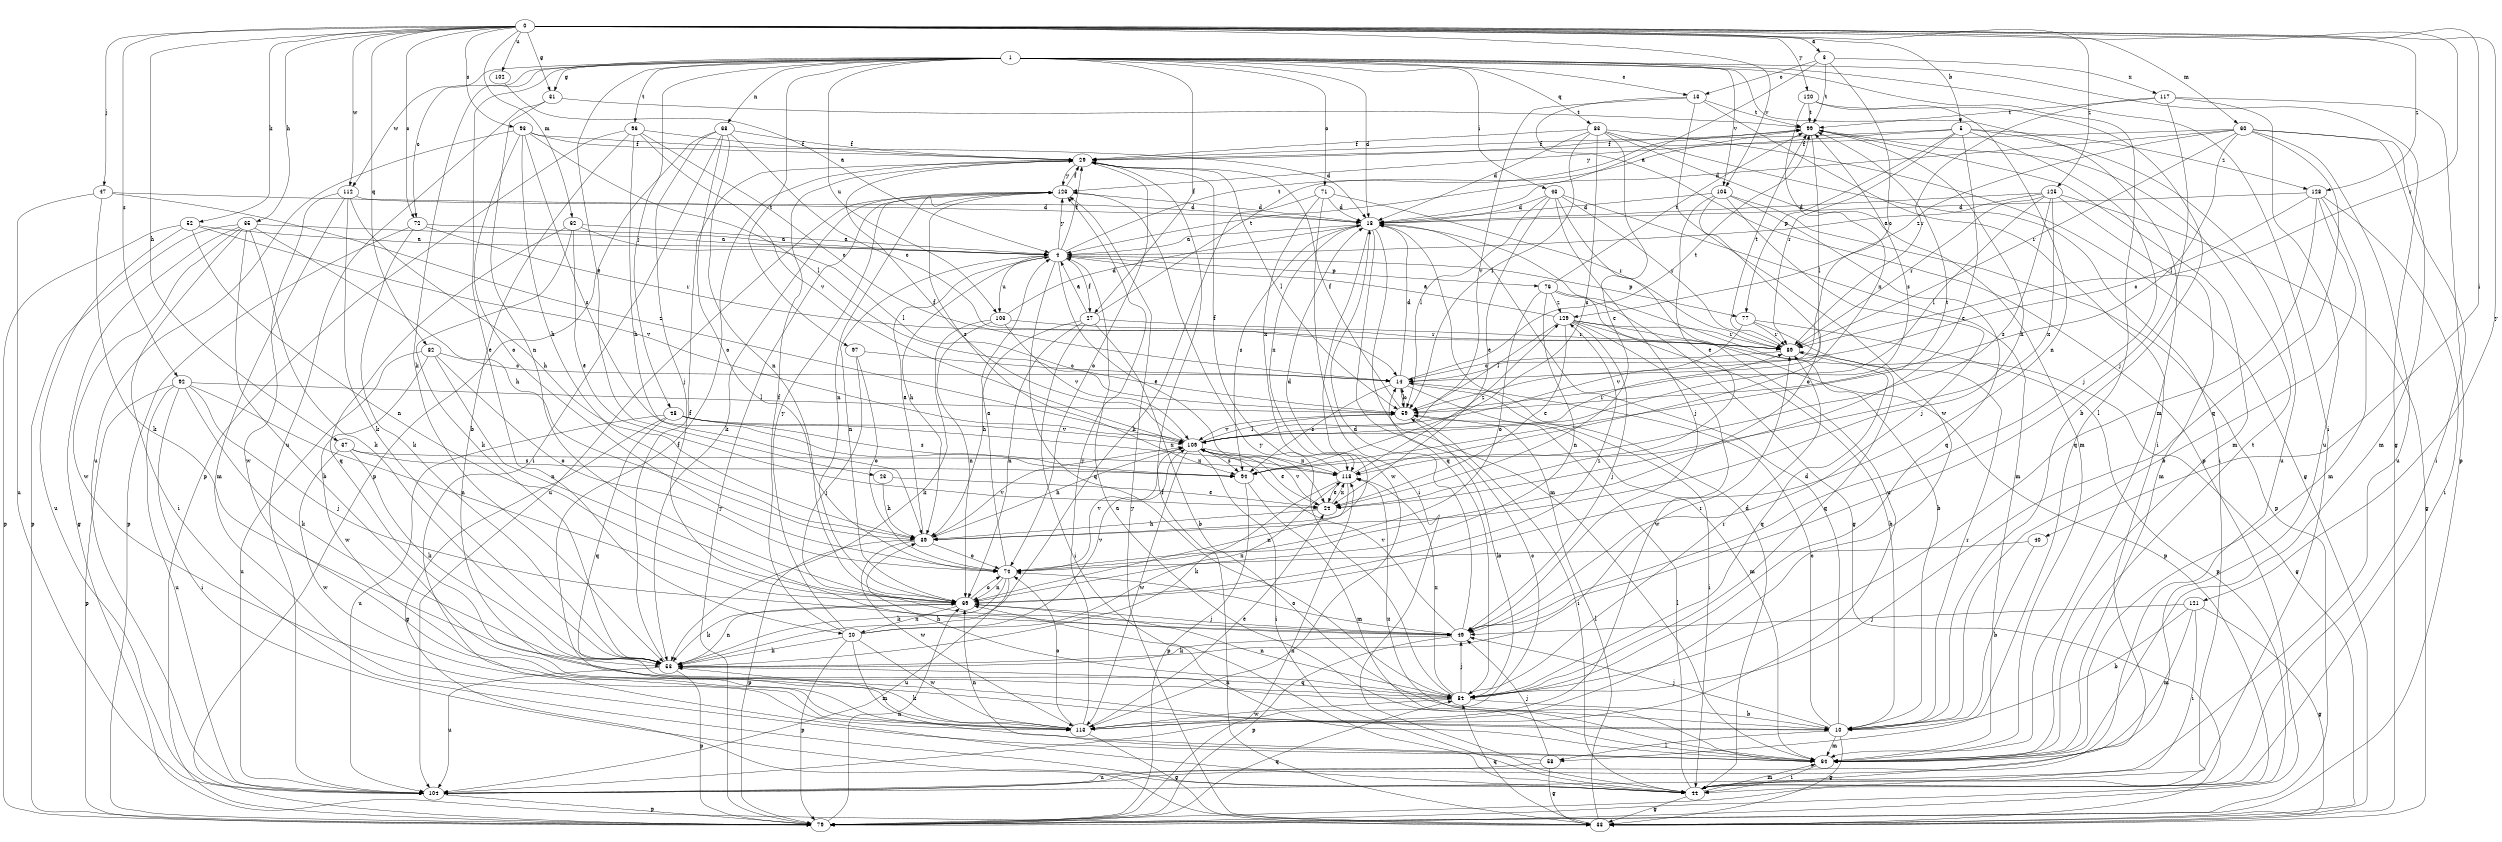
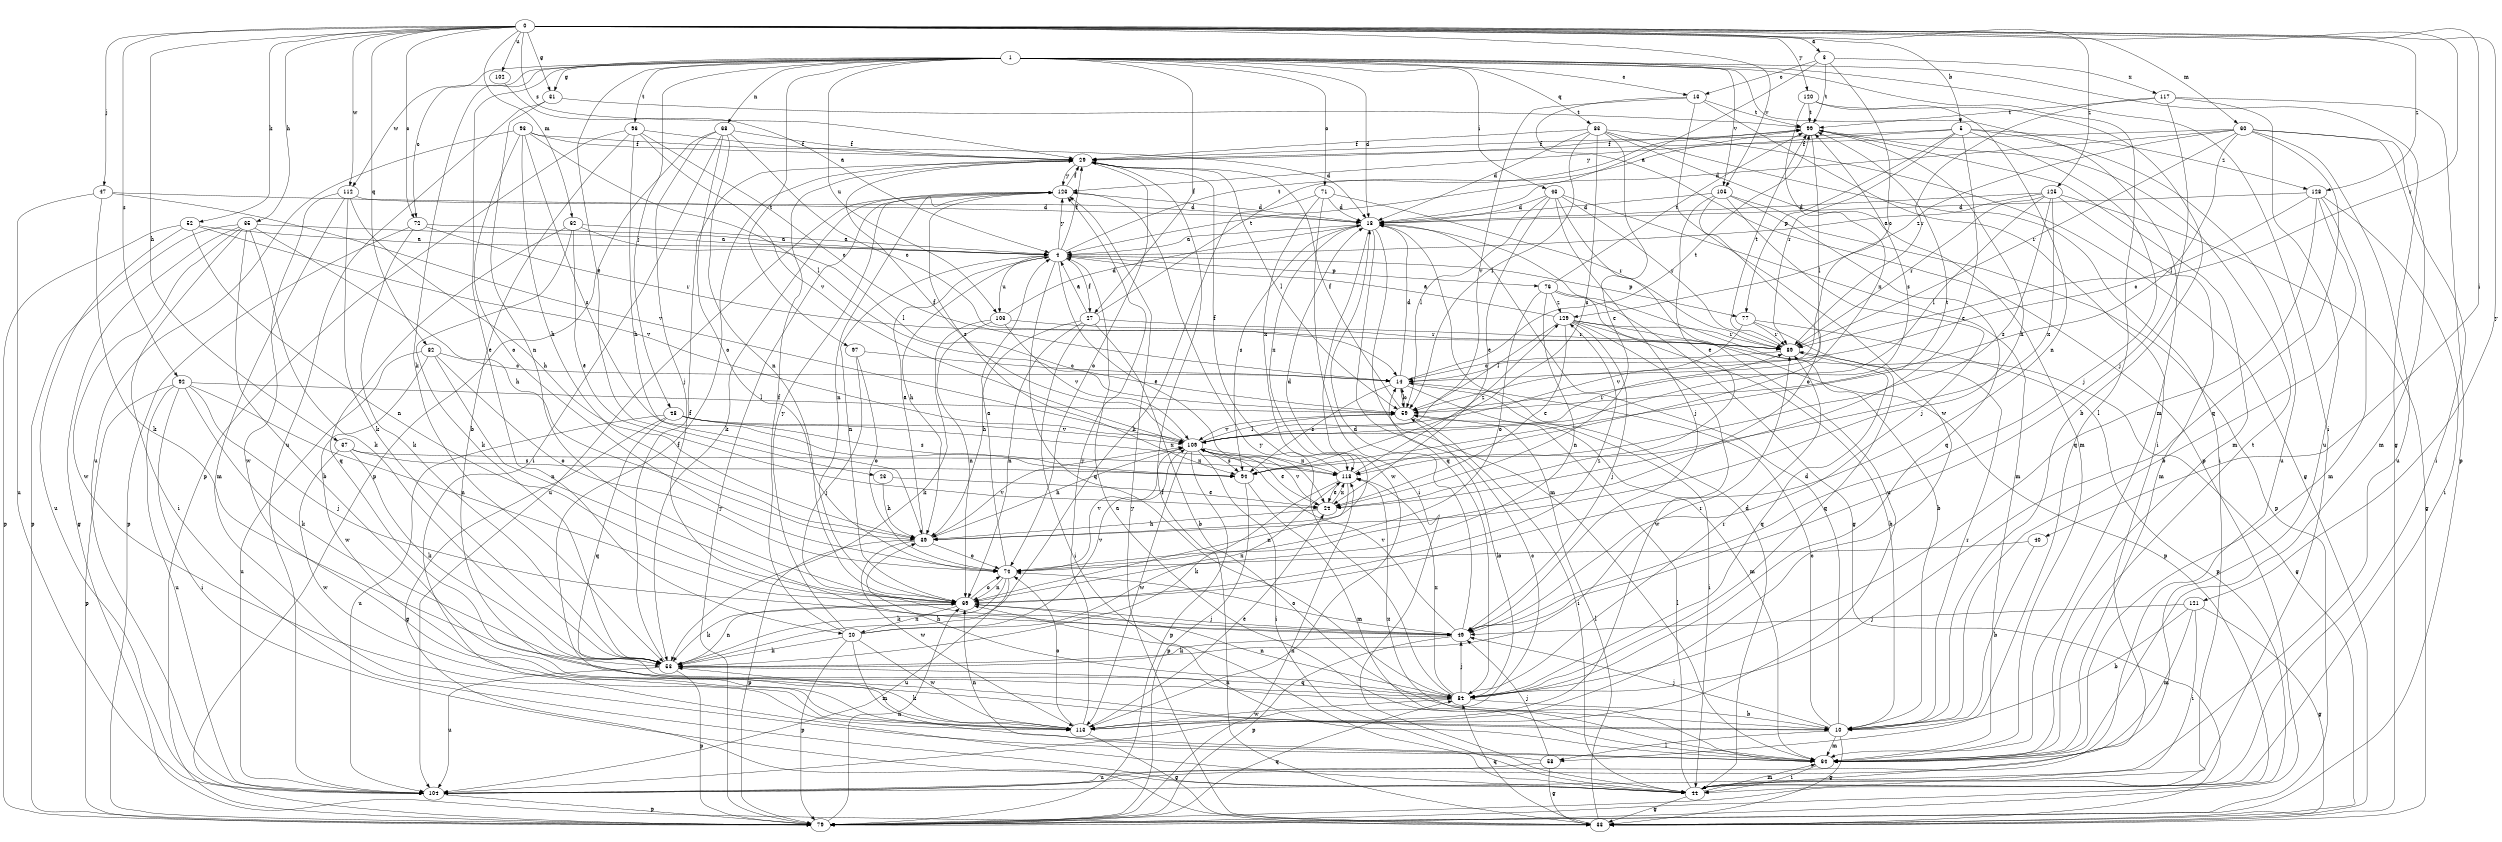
edge "0" -> "93": now "0" -> "29"
edge "47" -> "109": label "z" -> "v"
edge "109" -> "79": added, label "p"
